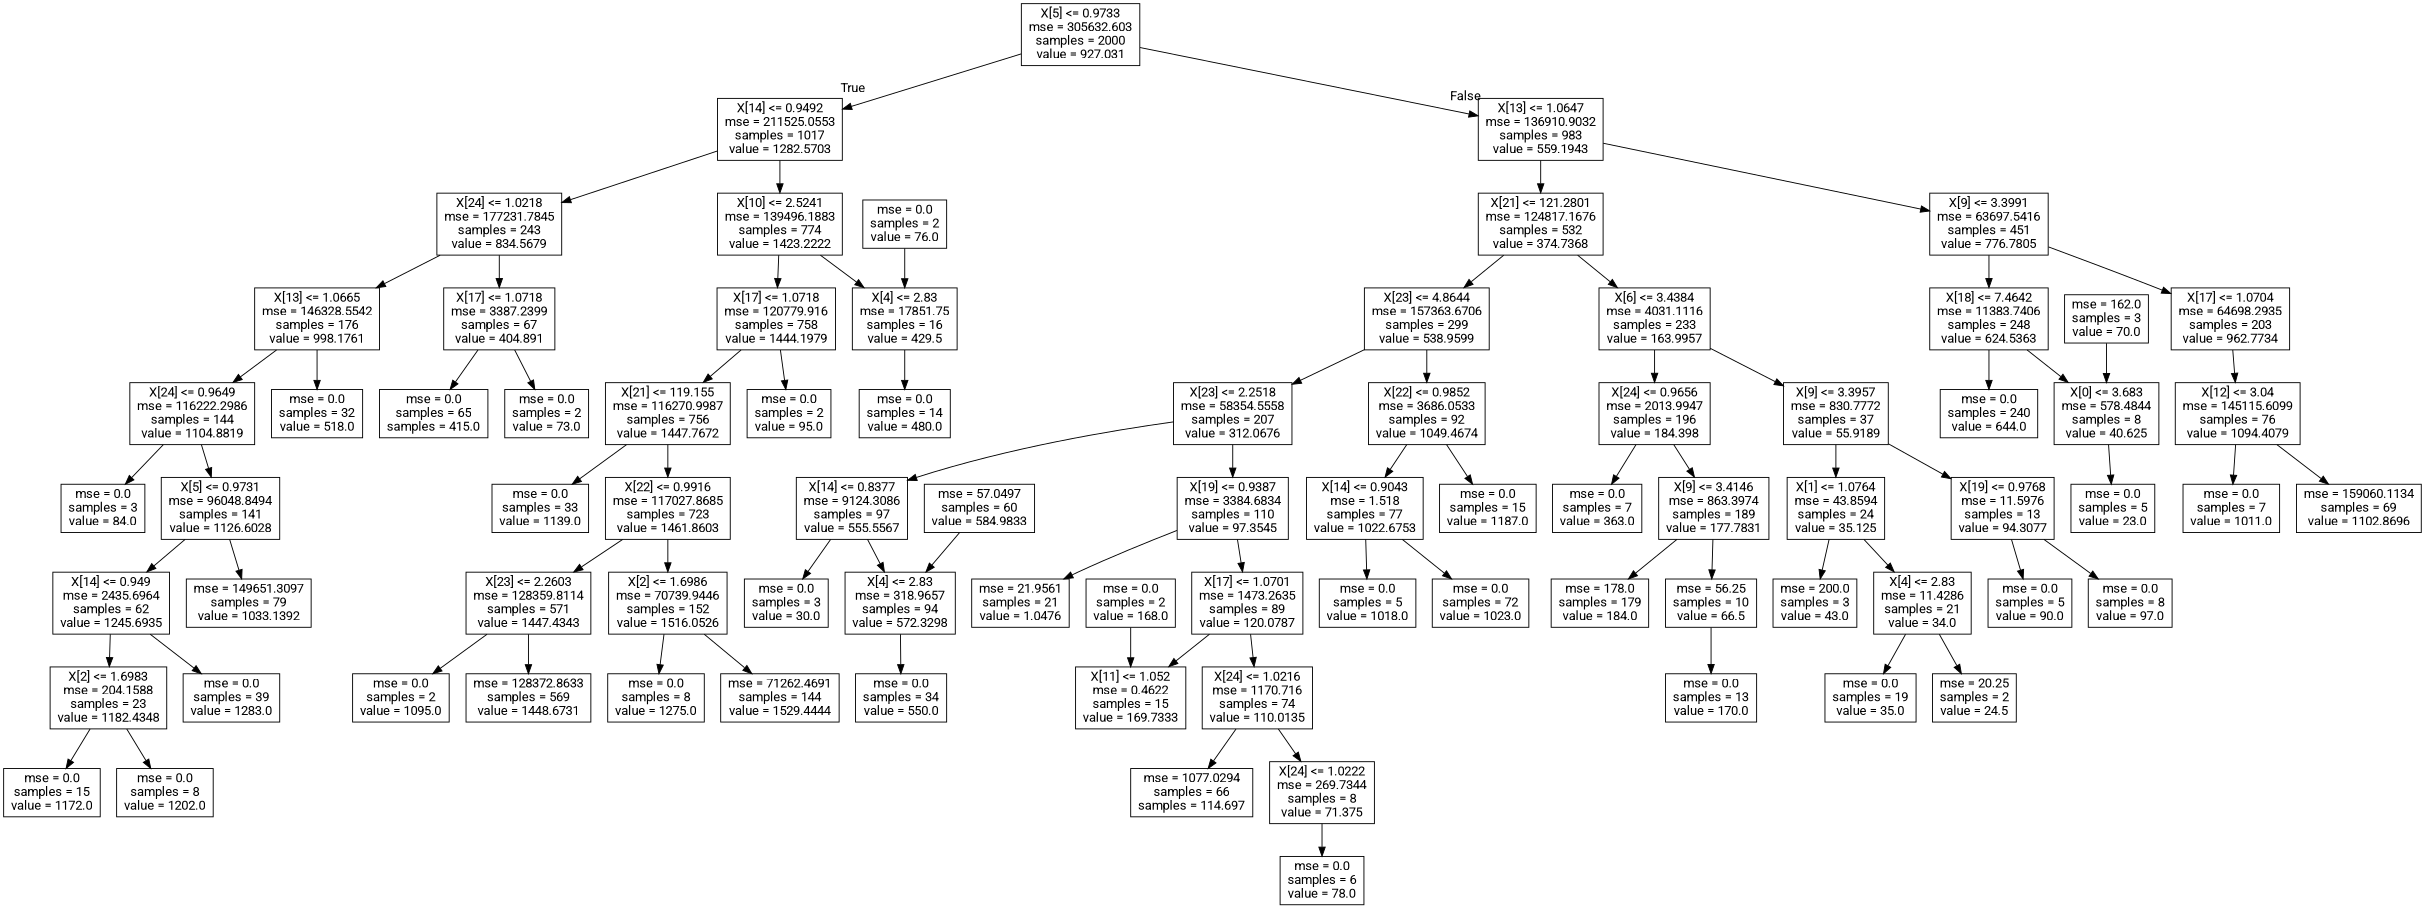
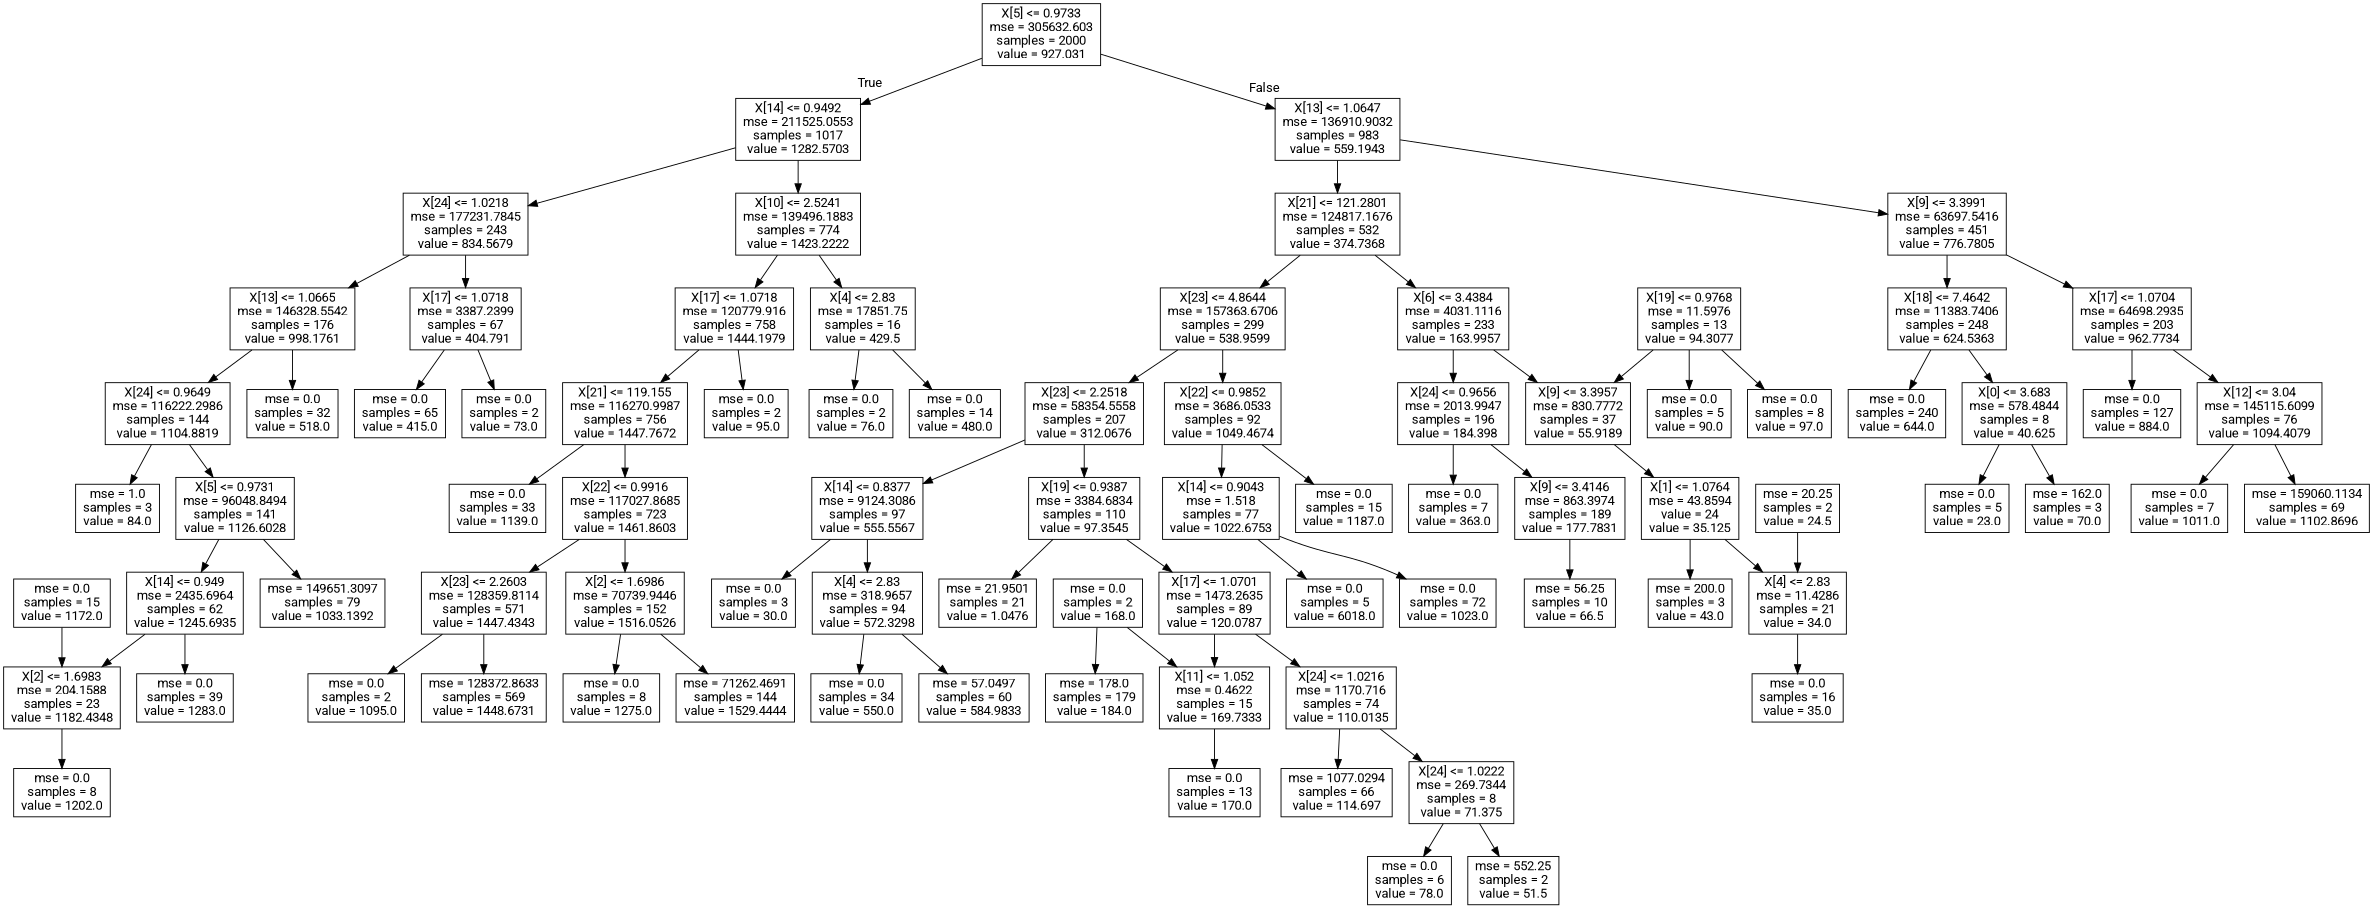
edge "mse = 0.0 samples = 2 value = 76.0" -> "X[4] <= 2.83 mse = 17851.75 samples = 16 value = 429.5": reversed
node "X[17] <= 1.0718 mse = 3387.2399 samples = 67 value = 404.891": label "X[17] <= 1.0718 mse = 3387.2399 samples = 67 value = 404.891" -> "X[17] <= 1.0718 mse = 3387.2399 samples = 67 value = 404.791"
edge "mse = 162.0 samples = 3 value = 70.0" -> "X[0] <= 3.683 mse = 578.4844 samples = 8 value = 40.625": reversed
node "mse = 0.0 samples = 65 samples = 415.0": label "mse = 0.0 samples = 65 samples = 415.0" -> "mse = 0.0 samples = 65 value = 415.0"
node "mse = 0.0 samples = 127 value = 884.0": added
edge "X[9] <= 3.3957 mse = 830.7772 samples = 37 value = 55.9189" -> "X[19] <= 0.9768 mse = 11.5976 samples = 13 value = 94.3077": reversed
node "mse = 0.0 samples = 3 value = 84.0": label "mse = 0.0 samples = 3 value = 84.0" -> "mse = 1.0 samples = 3 value = 84.0"
node "X[1] <= 1.0764 mse = 43.8594 samples = 24 value = 35.125": label "X[1] <= 1.0764 mse = 43.8594 samples = 24 value = 35.125" -> "X[1] <= 1.0764 mse = 43.8594 value = 24 value = 35.125"
edge "mse = 57.0497 samples = 60 value = 584.9833" -> "X[4] <= 2.83 mse = 318.9657 samples = 94 value = 572.3298": reversed
edge "X[9] <= 3.4146 mse = 863.3974 samples = 189 value = 177.7831" -> "mse = 178.0 samples = 179 value = 184.0": now "mse = 0.0 samples = 2 value = 168.0" -> "mse = 178.0 samples = 179 value = 184.0"
node "mse = 21.9561 samples = 21 value = 1.0476": label "mse = 21.9561 samples = 21 value = 1.0476" -> "mse = 21.9501 samples = 21 value = 1.0476"
node "mse = 0.0 samples = 5 value = 1018.0": label "mse = 0.0 samples = 5 value = 1018.0" -> "mse = 0.0 samples = 5 value = 6018.0"
edge "mse = 56.25 samples = 10 value = 66.5" -> "mse = 0.0 samples = 13 value = 170.0": now "X[11] <= 1.052 mse = 0.4622 samples = 15 value = 169.7333" -> "mse = 0.0 samples = 13 value = 170.0"
edge "X[4] <= 2.83 mse = 11.4286 samples = 21 value = 34.0" -> "mse = 20.25 samples = 2 value = 24.5": reversed
node "mse = 0.0 samples = 19 value = 35.0": label "mse = 0.0 samples = 19 value = 35.0" -> "mse = 0.0 samples = 16 value = 35.0"
edge "X[2] <= 1.6983 mse = 204.1588 samples = 23 value = 1182.4348" -> "mse = 0.0 samples = 15 value = 1172.0": reversed
node "mse = 1077.0294 samples = 66 samples = 114.697": label "mse = 1077.0294 samples = 66 samples = 114.697" -> "mse = 1077.0294 samples = 66 value = 114.697"
node "mse = 552.25 samples = 2 value = 51.5": added
